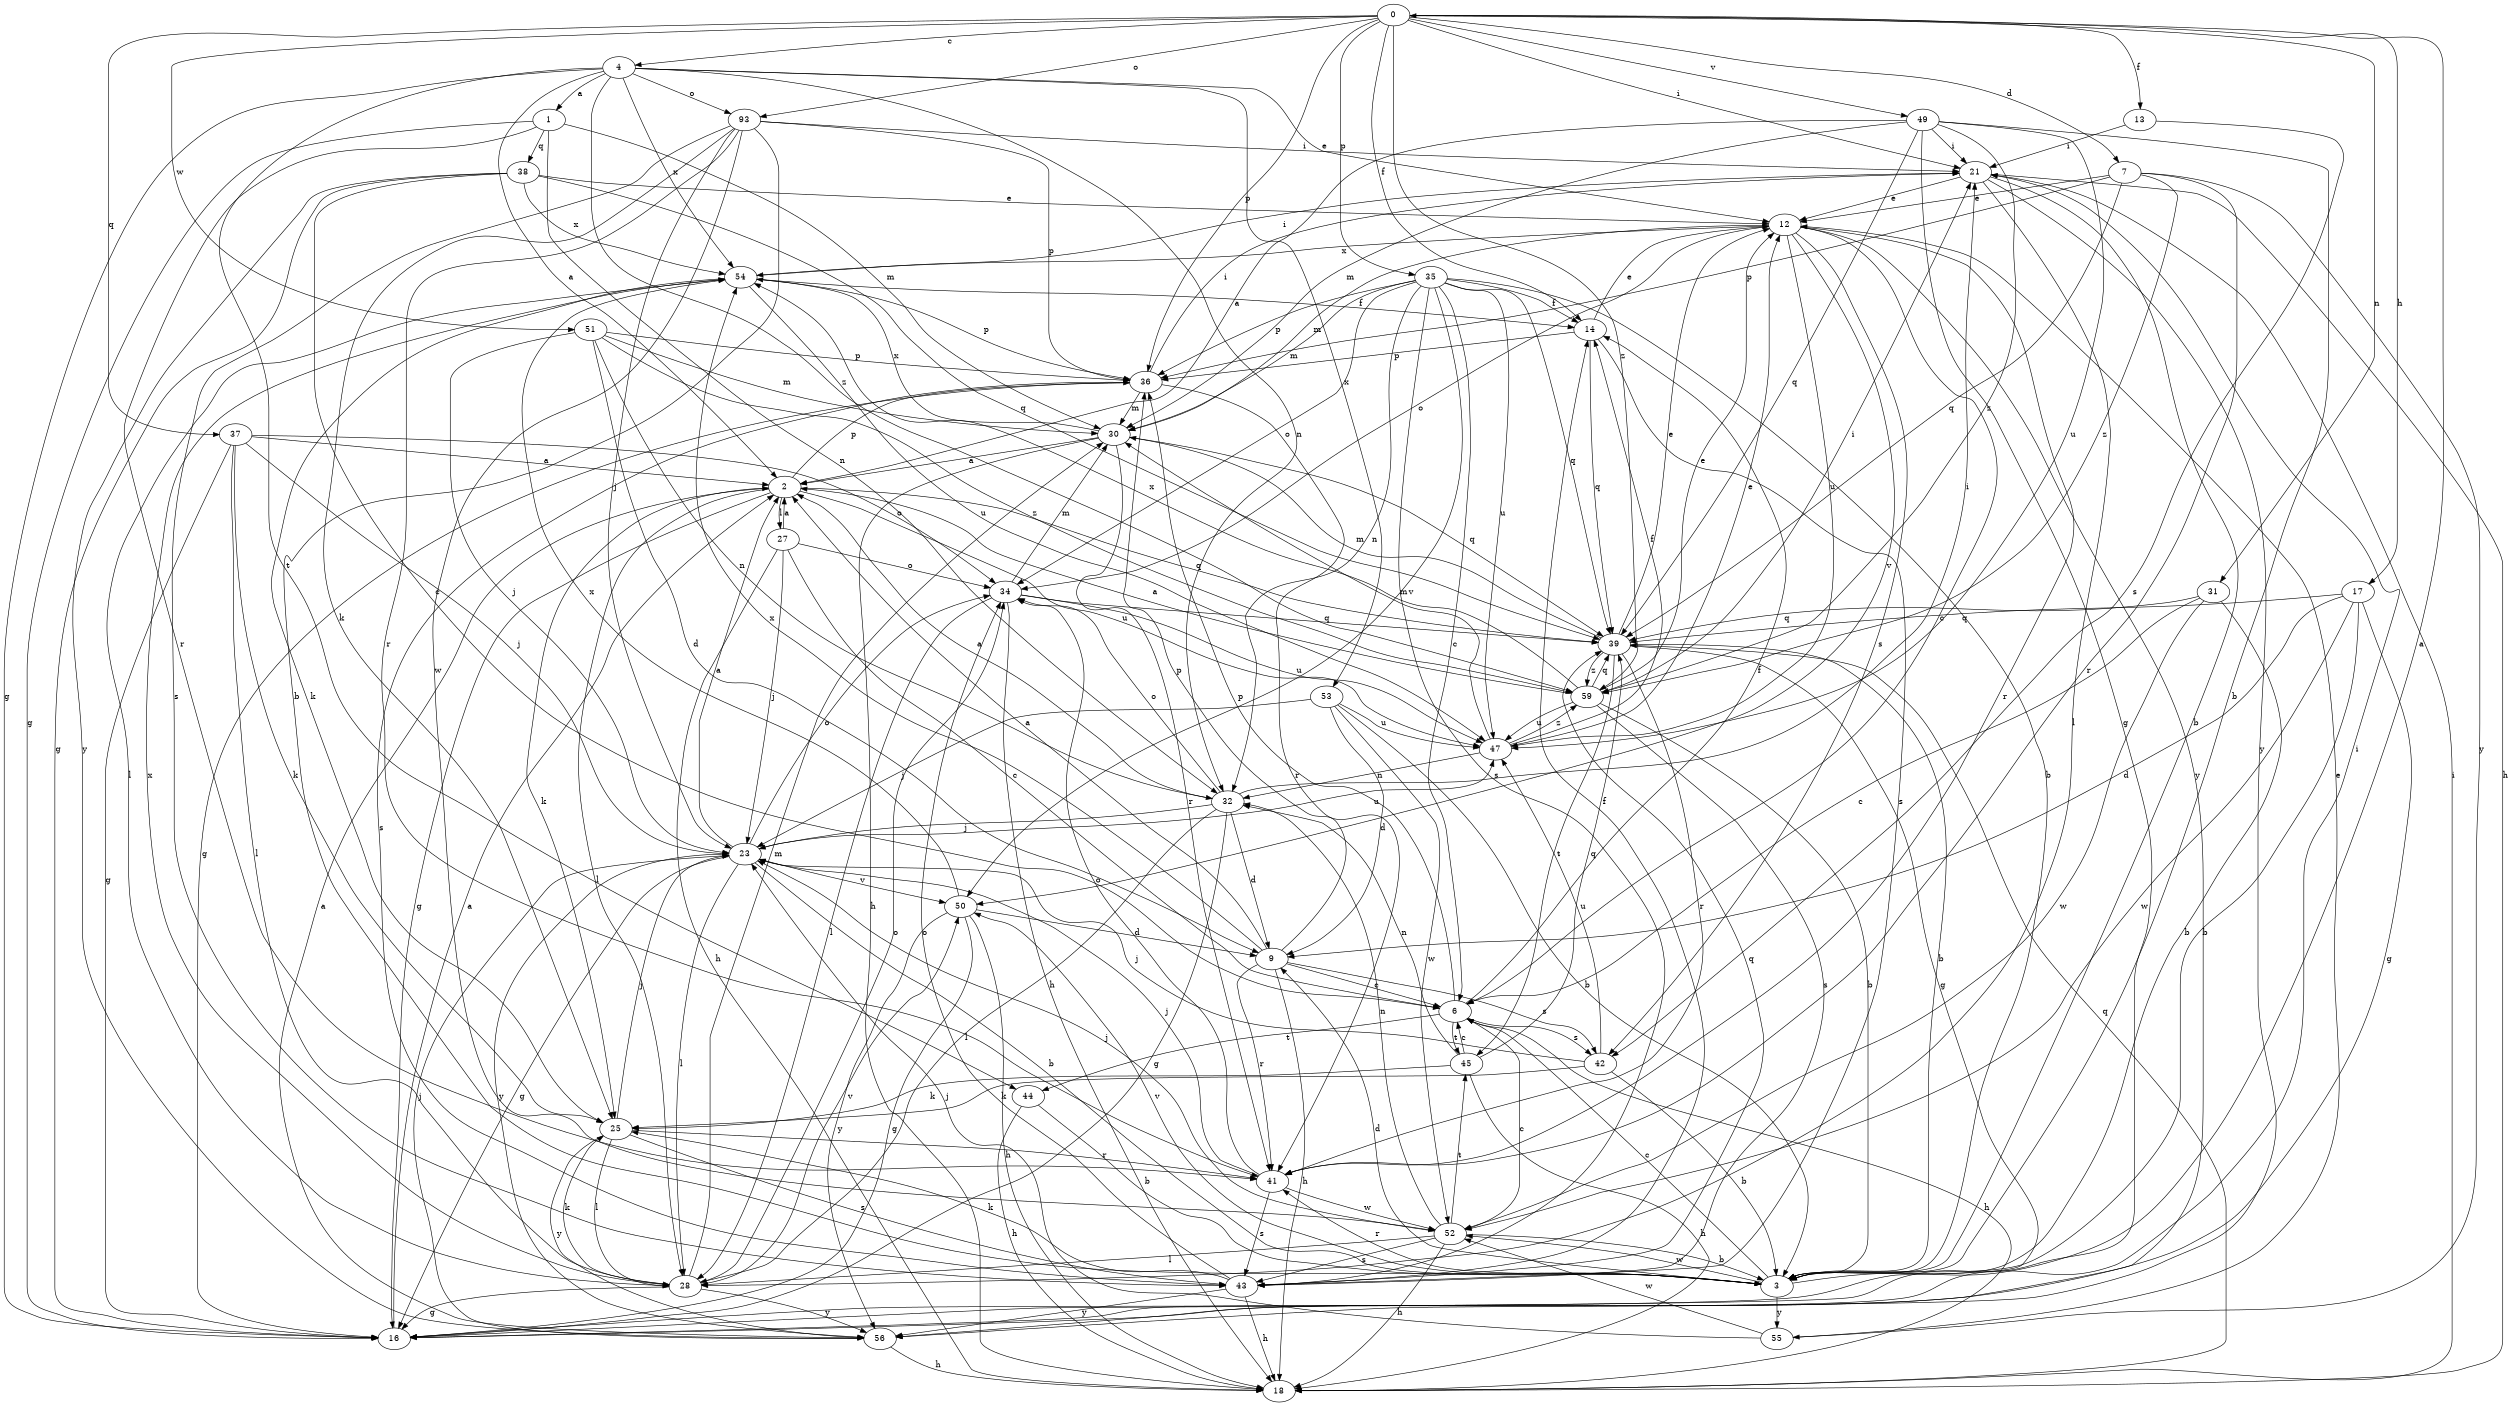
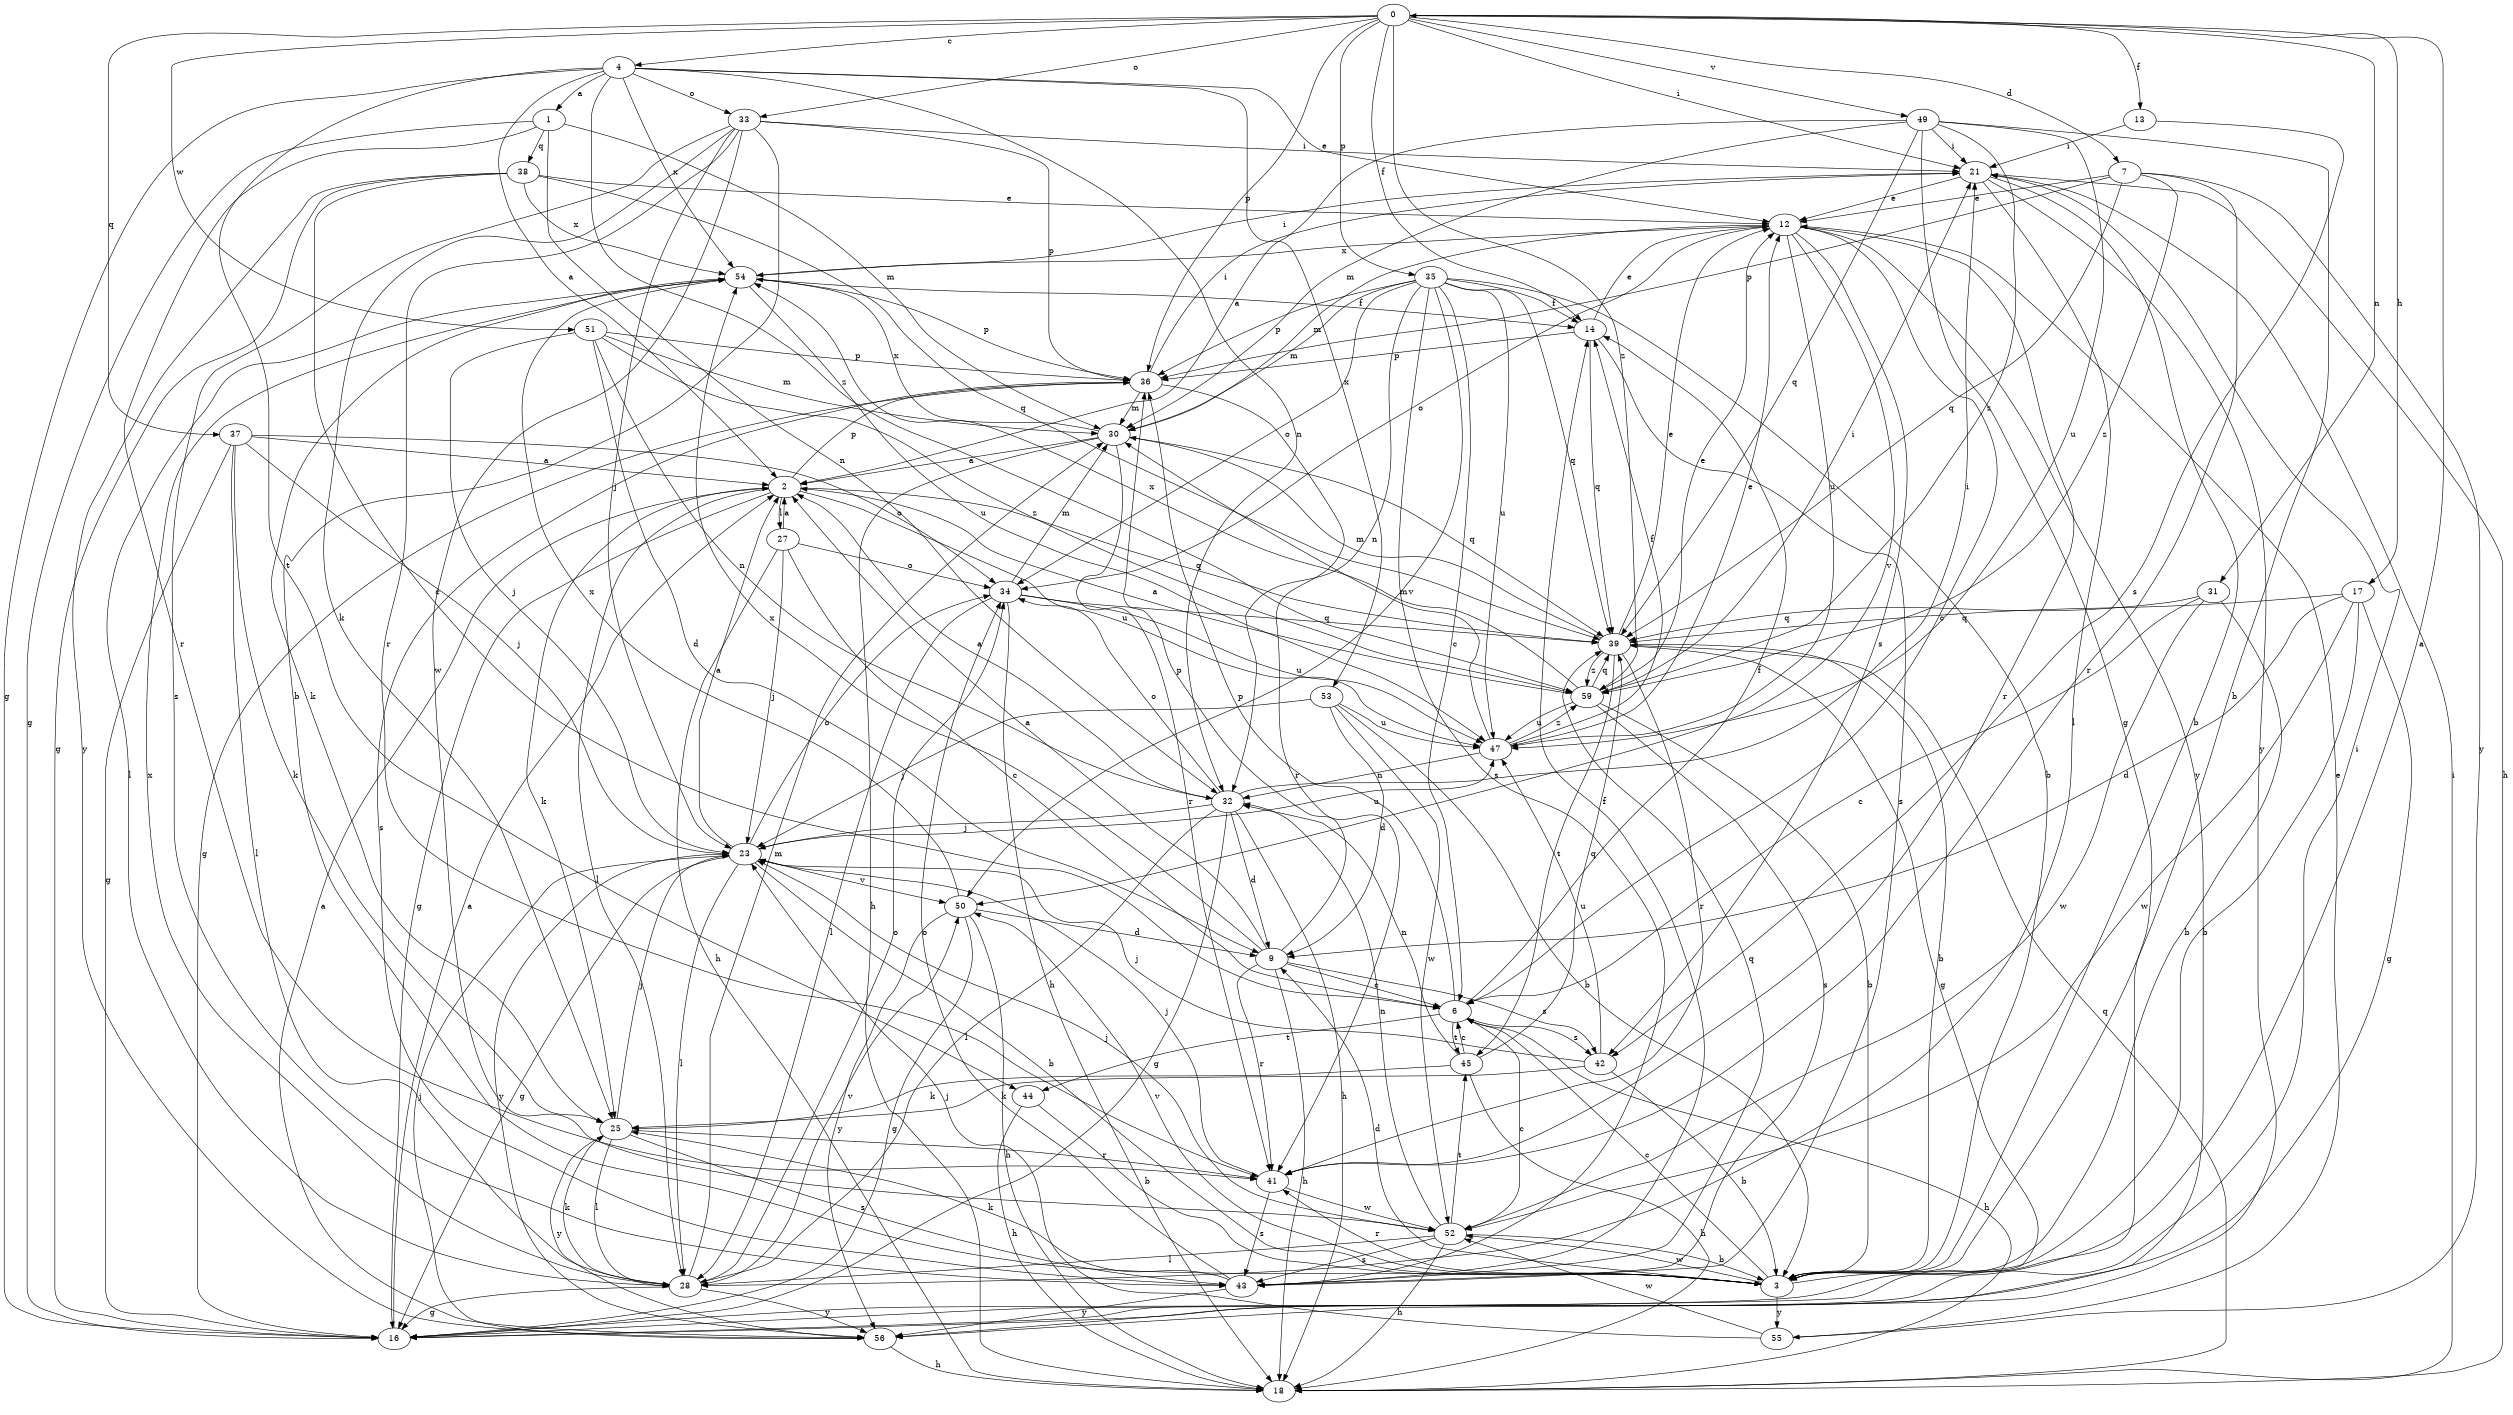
node "93": label "93" -> "33"
edge "41" -> "34": removed, label "o"
edge "43" -> "18": now "32" -> "18"
